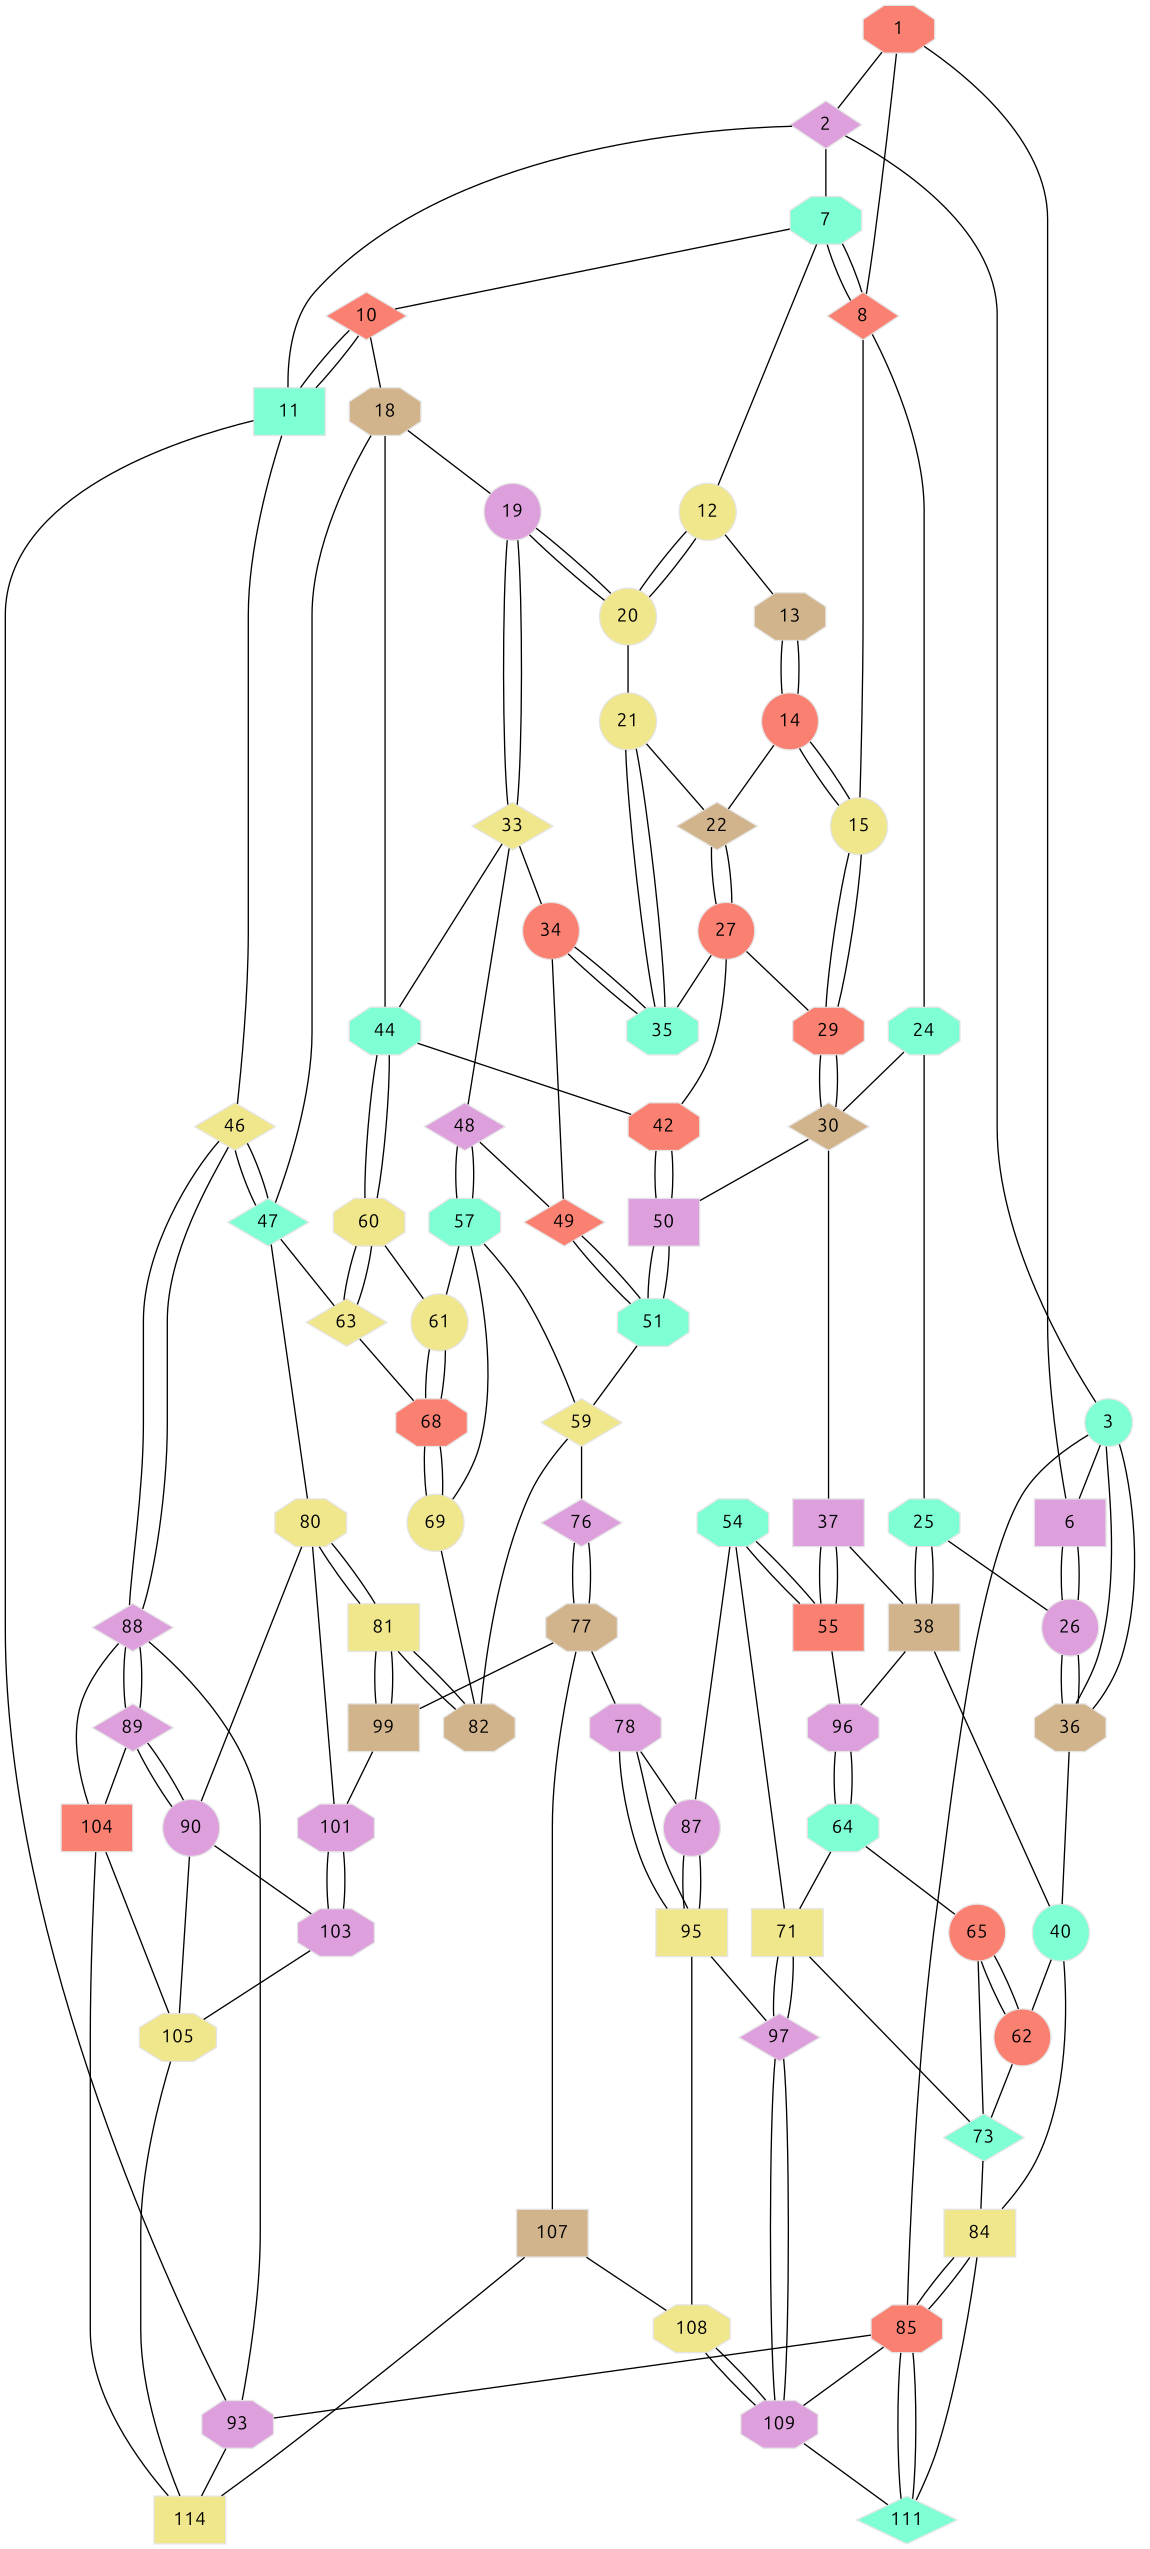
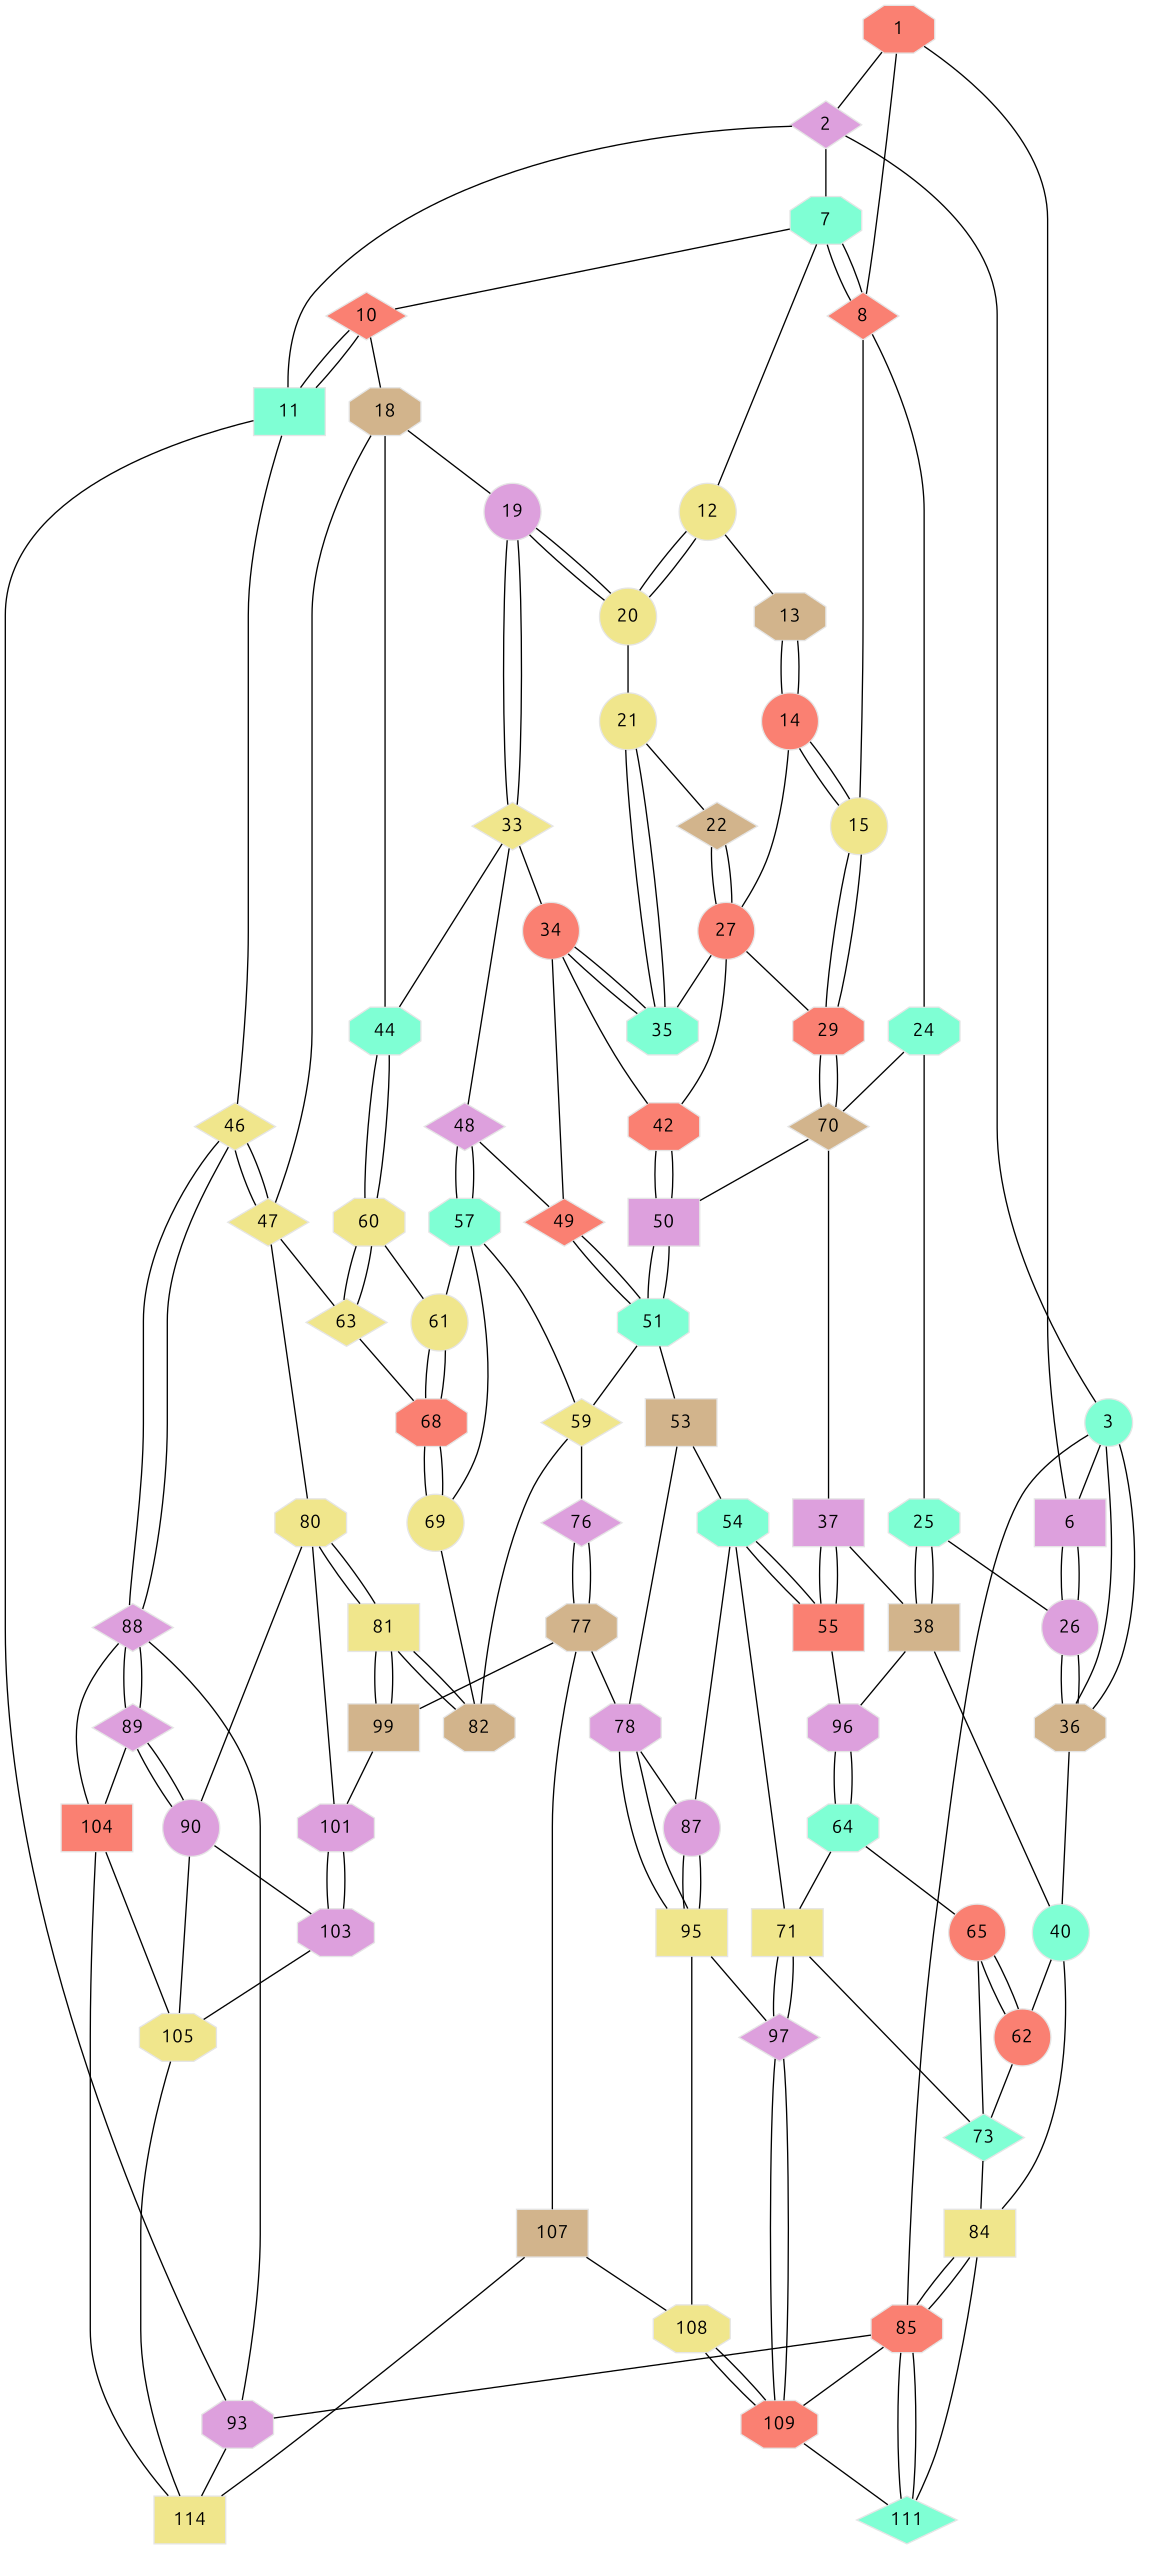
edge "14" -- "22": now "14" -- "27"
edge "44" -- "42": now "34" -- "42"
node "30": label "30" -> "70"
node "47": fillcolor aquamarine -> khaki
node "53": added
node "109": fillcolor plum -> salmon
